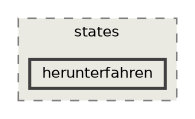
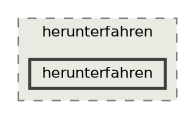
cluster "states": label "states" -> "herunterfahren"
